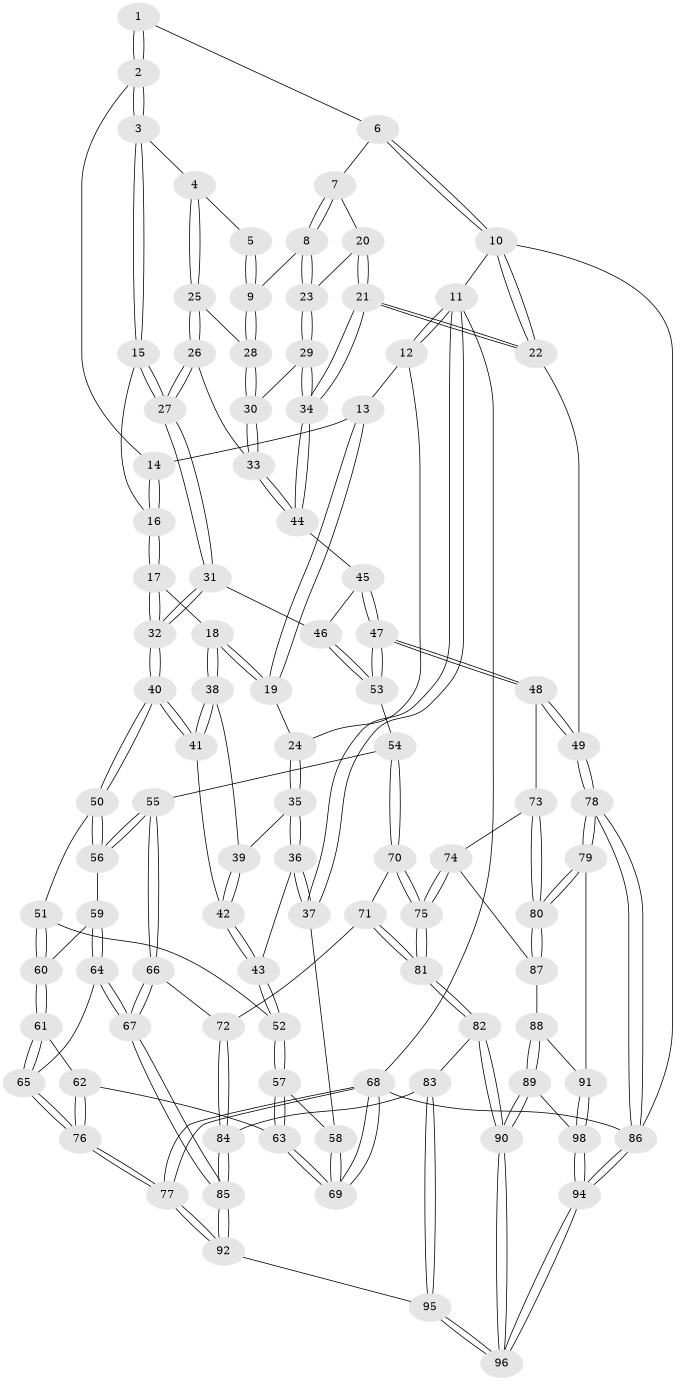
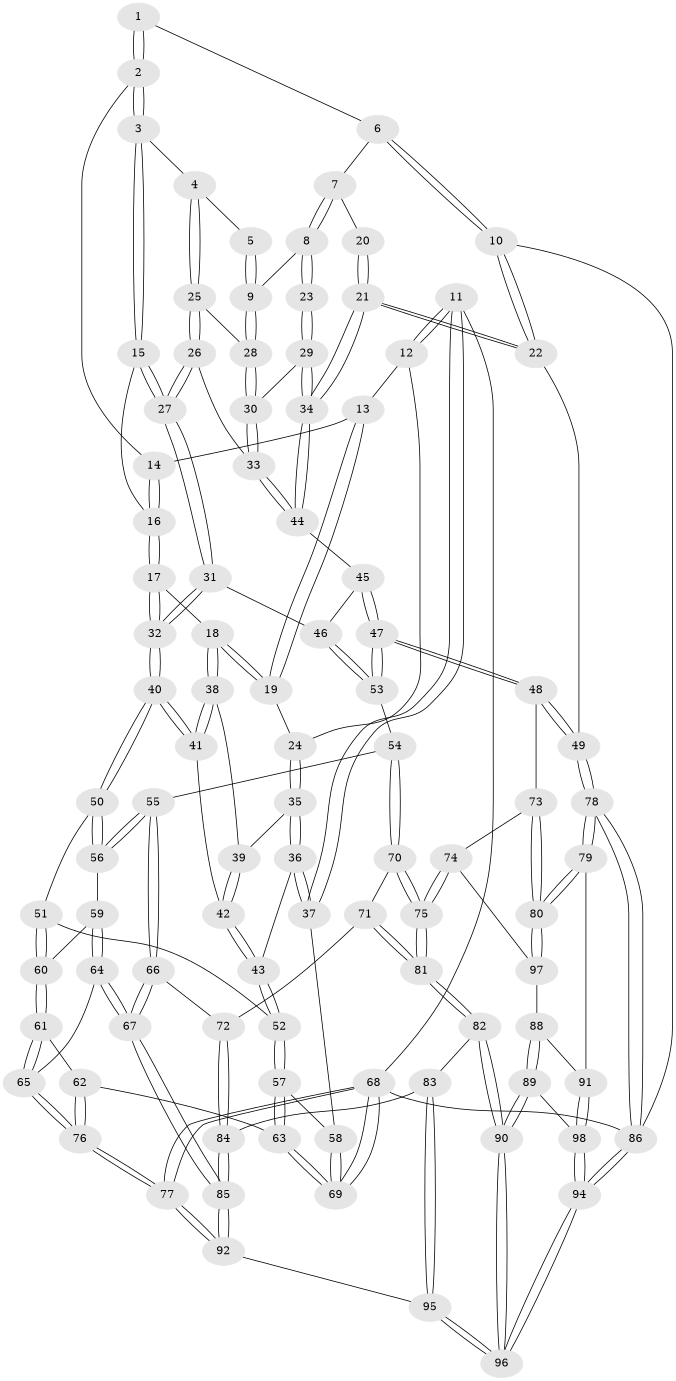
edge "20" -- "23": removed
edge "10" -- "11": removed
node "87": label "87" -> "97"
